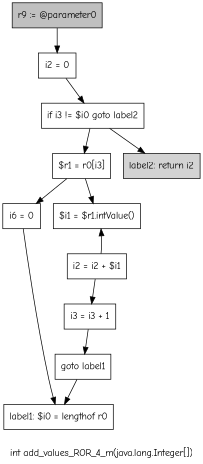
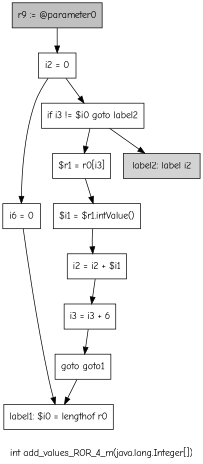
node "label2: return i2": label "label2: return i2" -> "label2: label i2"
edge "$r1 = r0[i3]" -> "i6 = 0": now "i2 = 0" -> "i6 = 0"
edge "i2 = i2 + $i1" -> "$i1 = $r1.intValue()": reversed
node "i3 = i3 + 1": label "i3 = i3 + 1" -> "i3 = i3 + 6"
node "goto label1": label "goto label1" -> "goto goto1"
